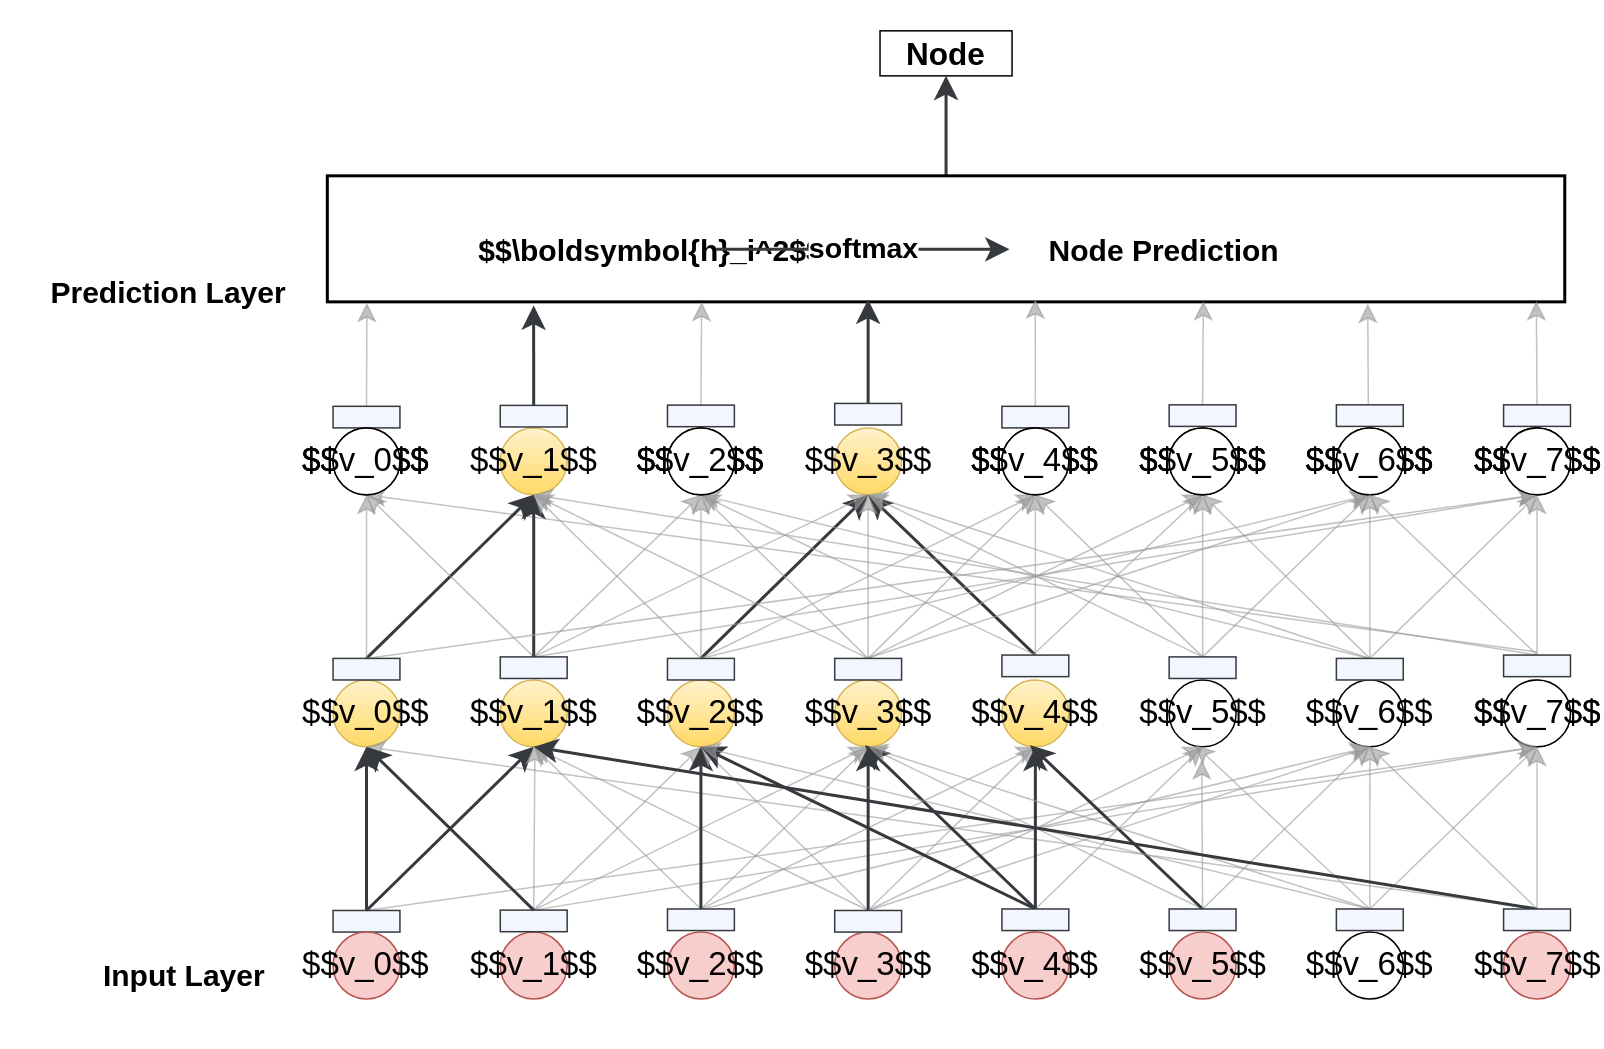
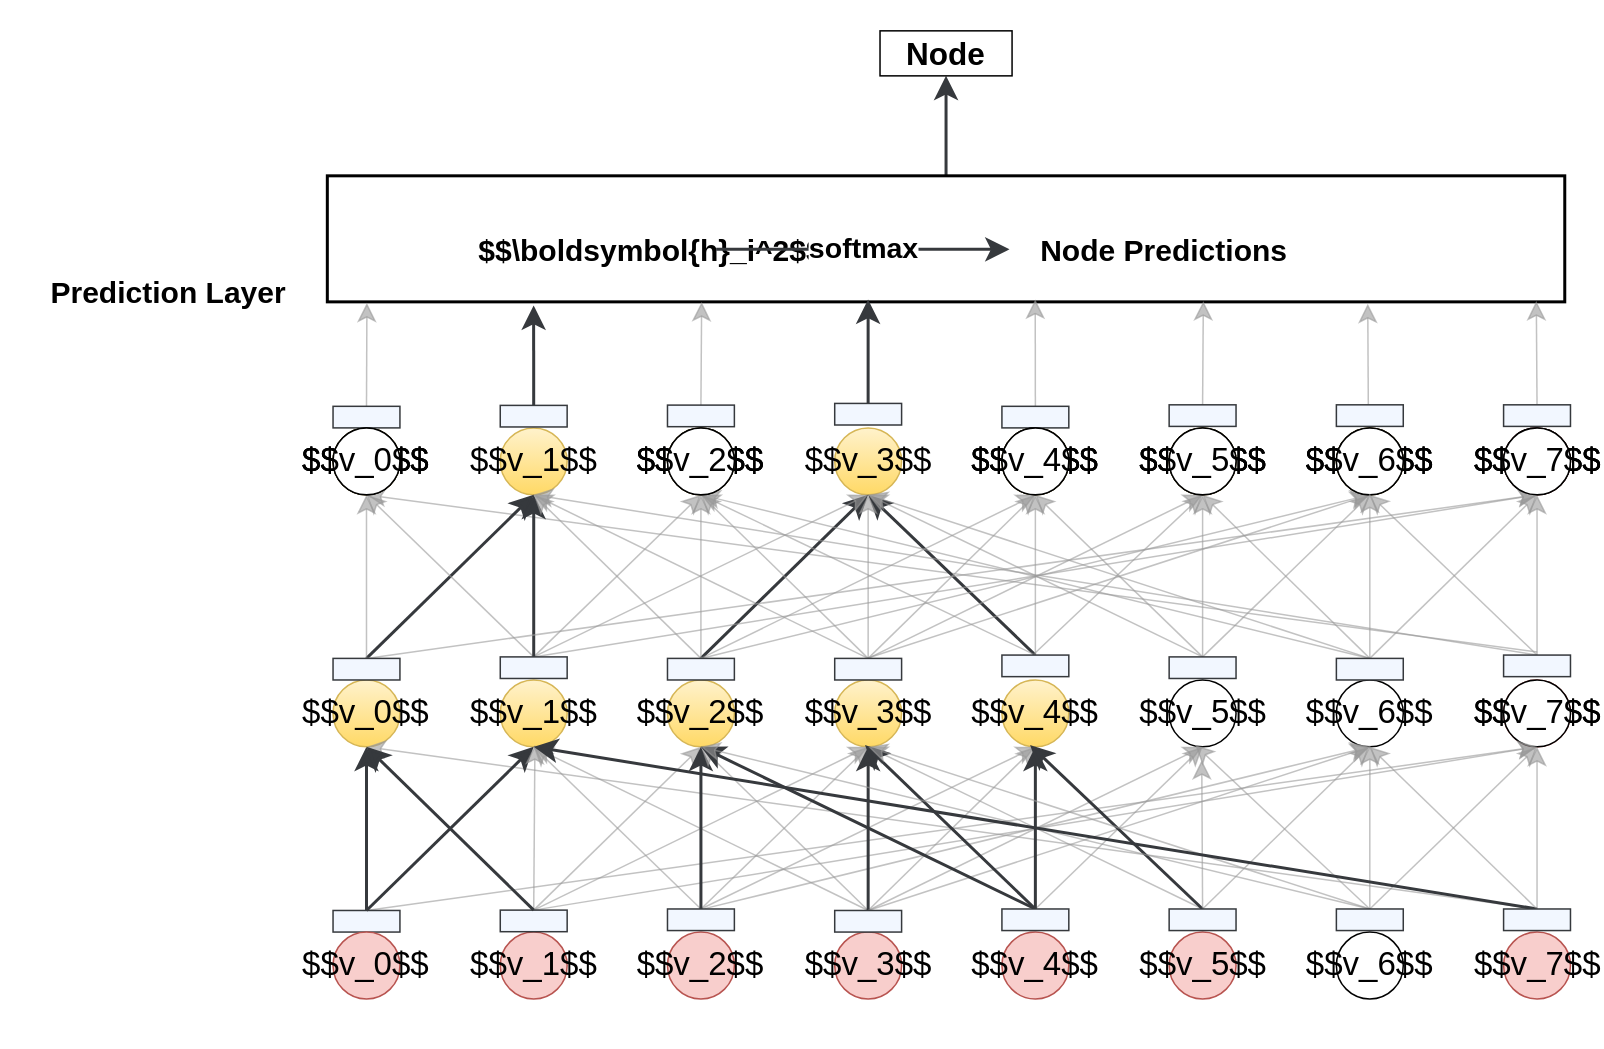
node "Node Prediction": label "Node Prediction" -> "Node Predictions"
node "Input Layer": removed
